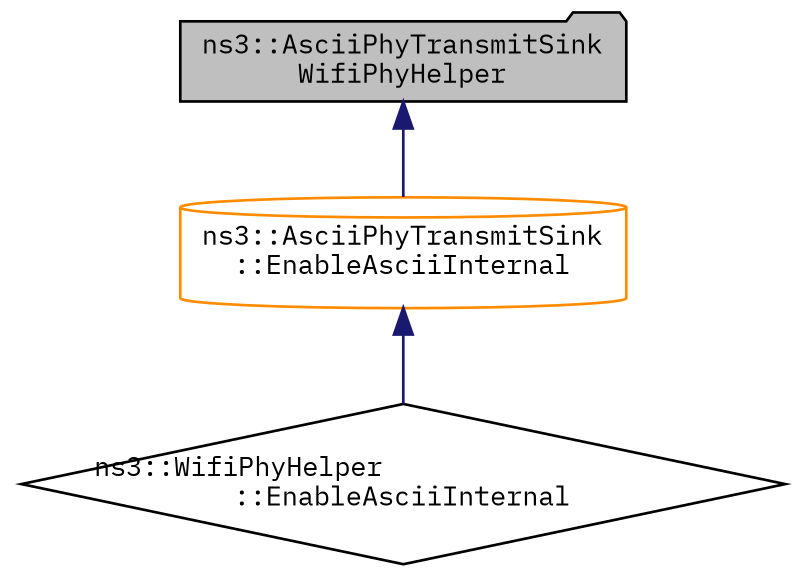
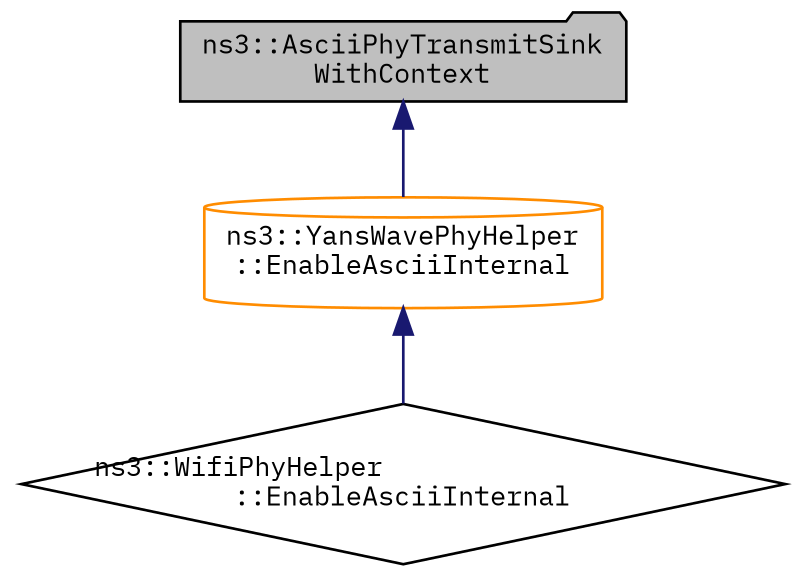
node "ns3::AsciiPhyTransmitSink WifiPhyHelper": label "ns3::AsciiPhyTransmitSink WifiPhyHelper" -> "ns3::AsciiPhyTransmitSink WithContext"
node "ns3::AsciiPhyTransmitSink ::EnableAsciiInternal": label "ns3::AsciiPhyTransmitSink ::EnableAsciiInternal" -> "ns3::YansWavePhyHelper ::EnableAsciiInternal"
